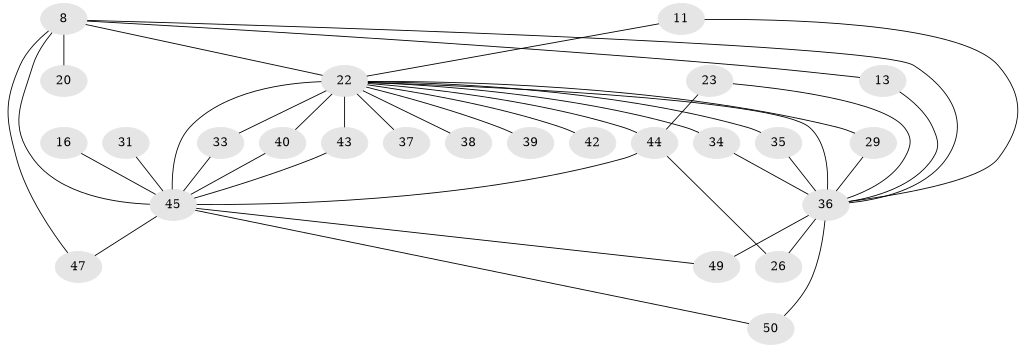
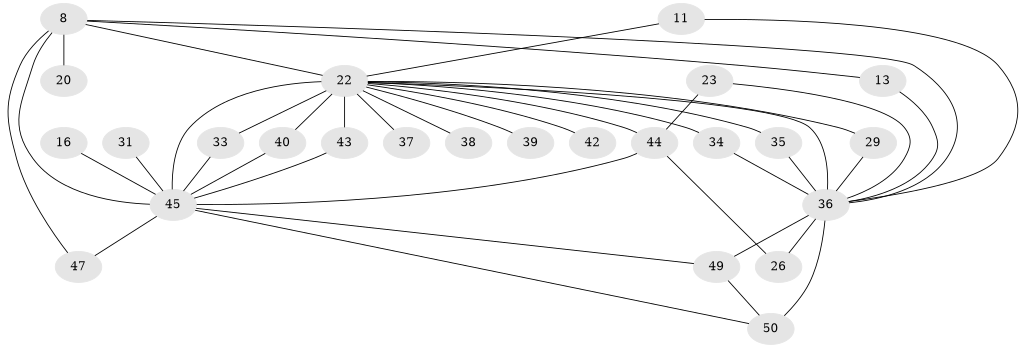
edge "49" -- "50": added
